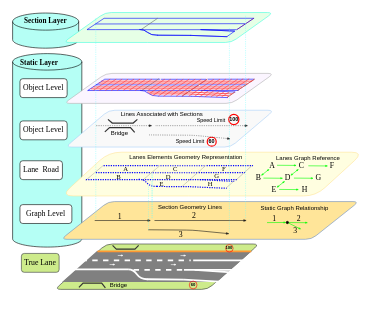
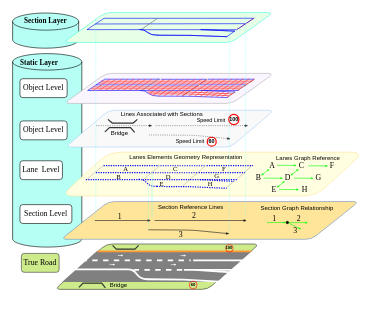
node "Lane Road": label "Lane Road" -> "Lane Level"
node "Section Geometry Lines": label "Section Geometry Lines" -> "Section Reference Lines"
node "Static Graph Relationship": label "Static Graph Relationship" -> "Section Graph Relationship"
node "Graph Level": label "Graph Level" -> "Section Level"
node "True Lane": label "True Lane" -> "True Road"
